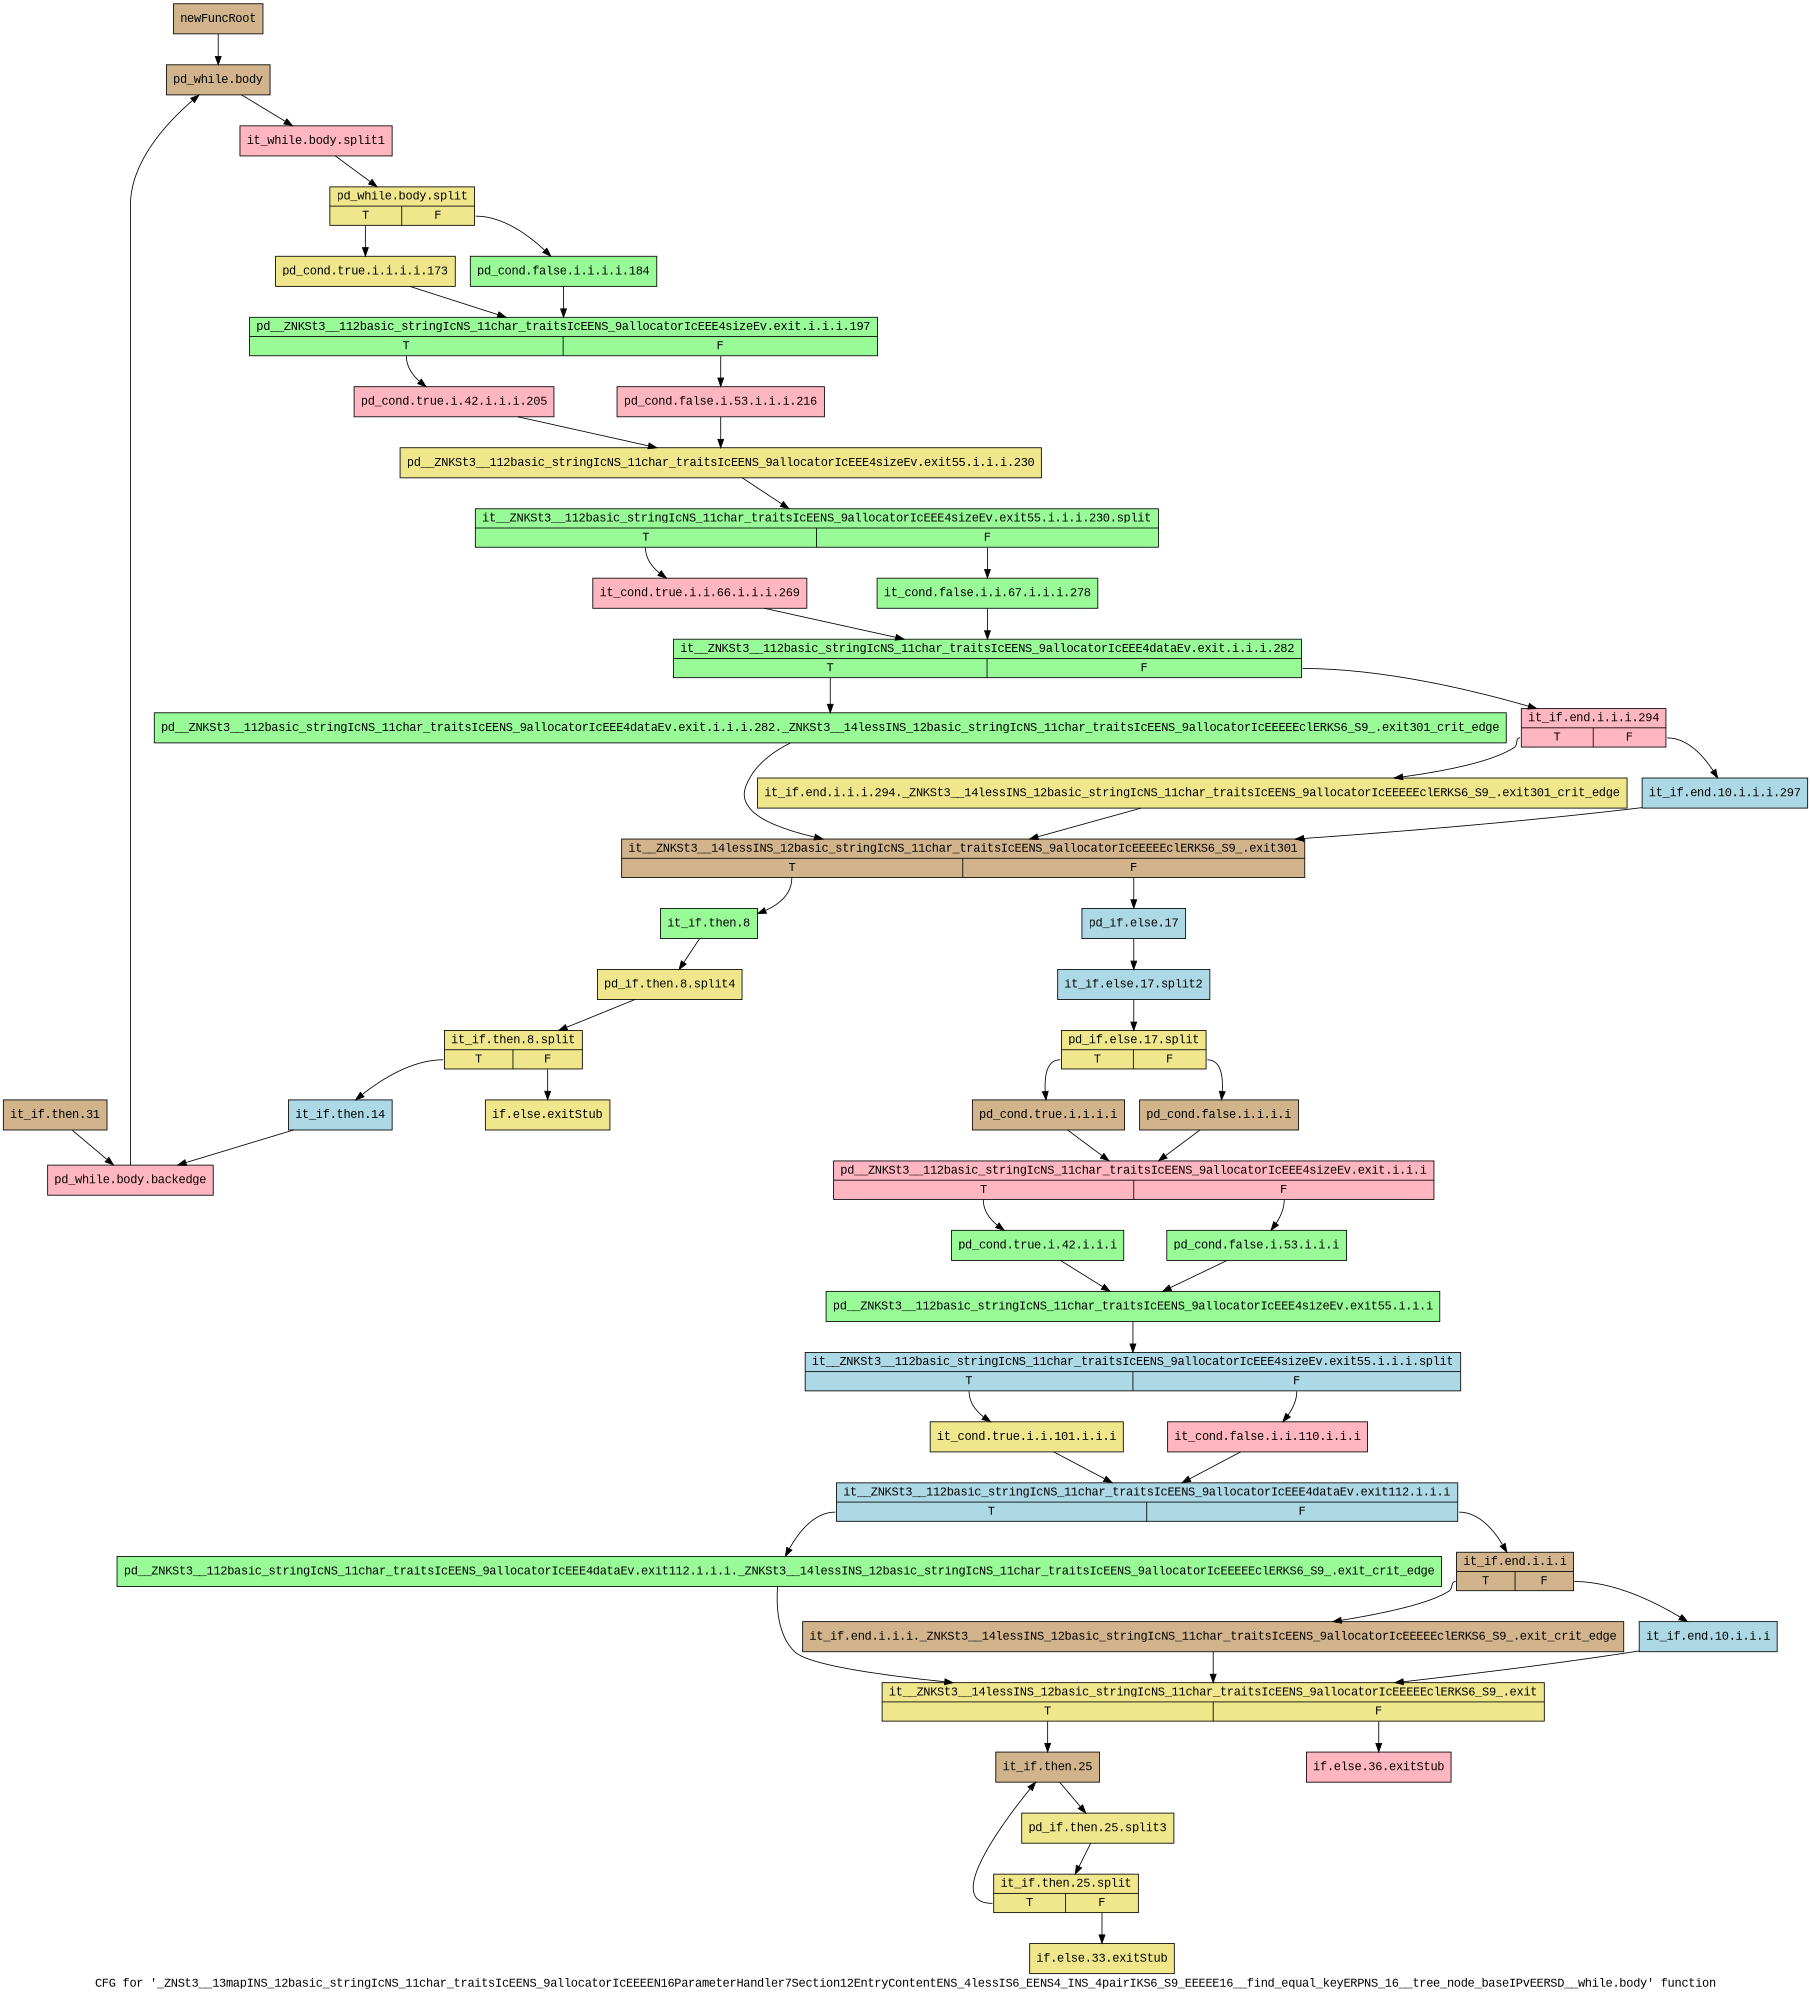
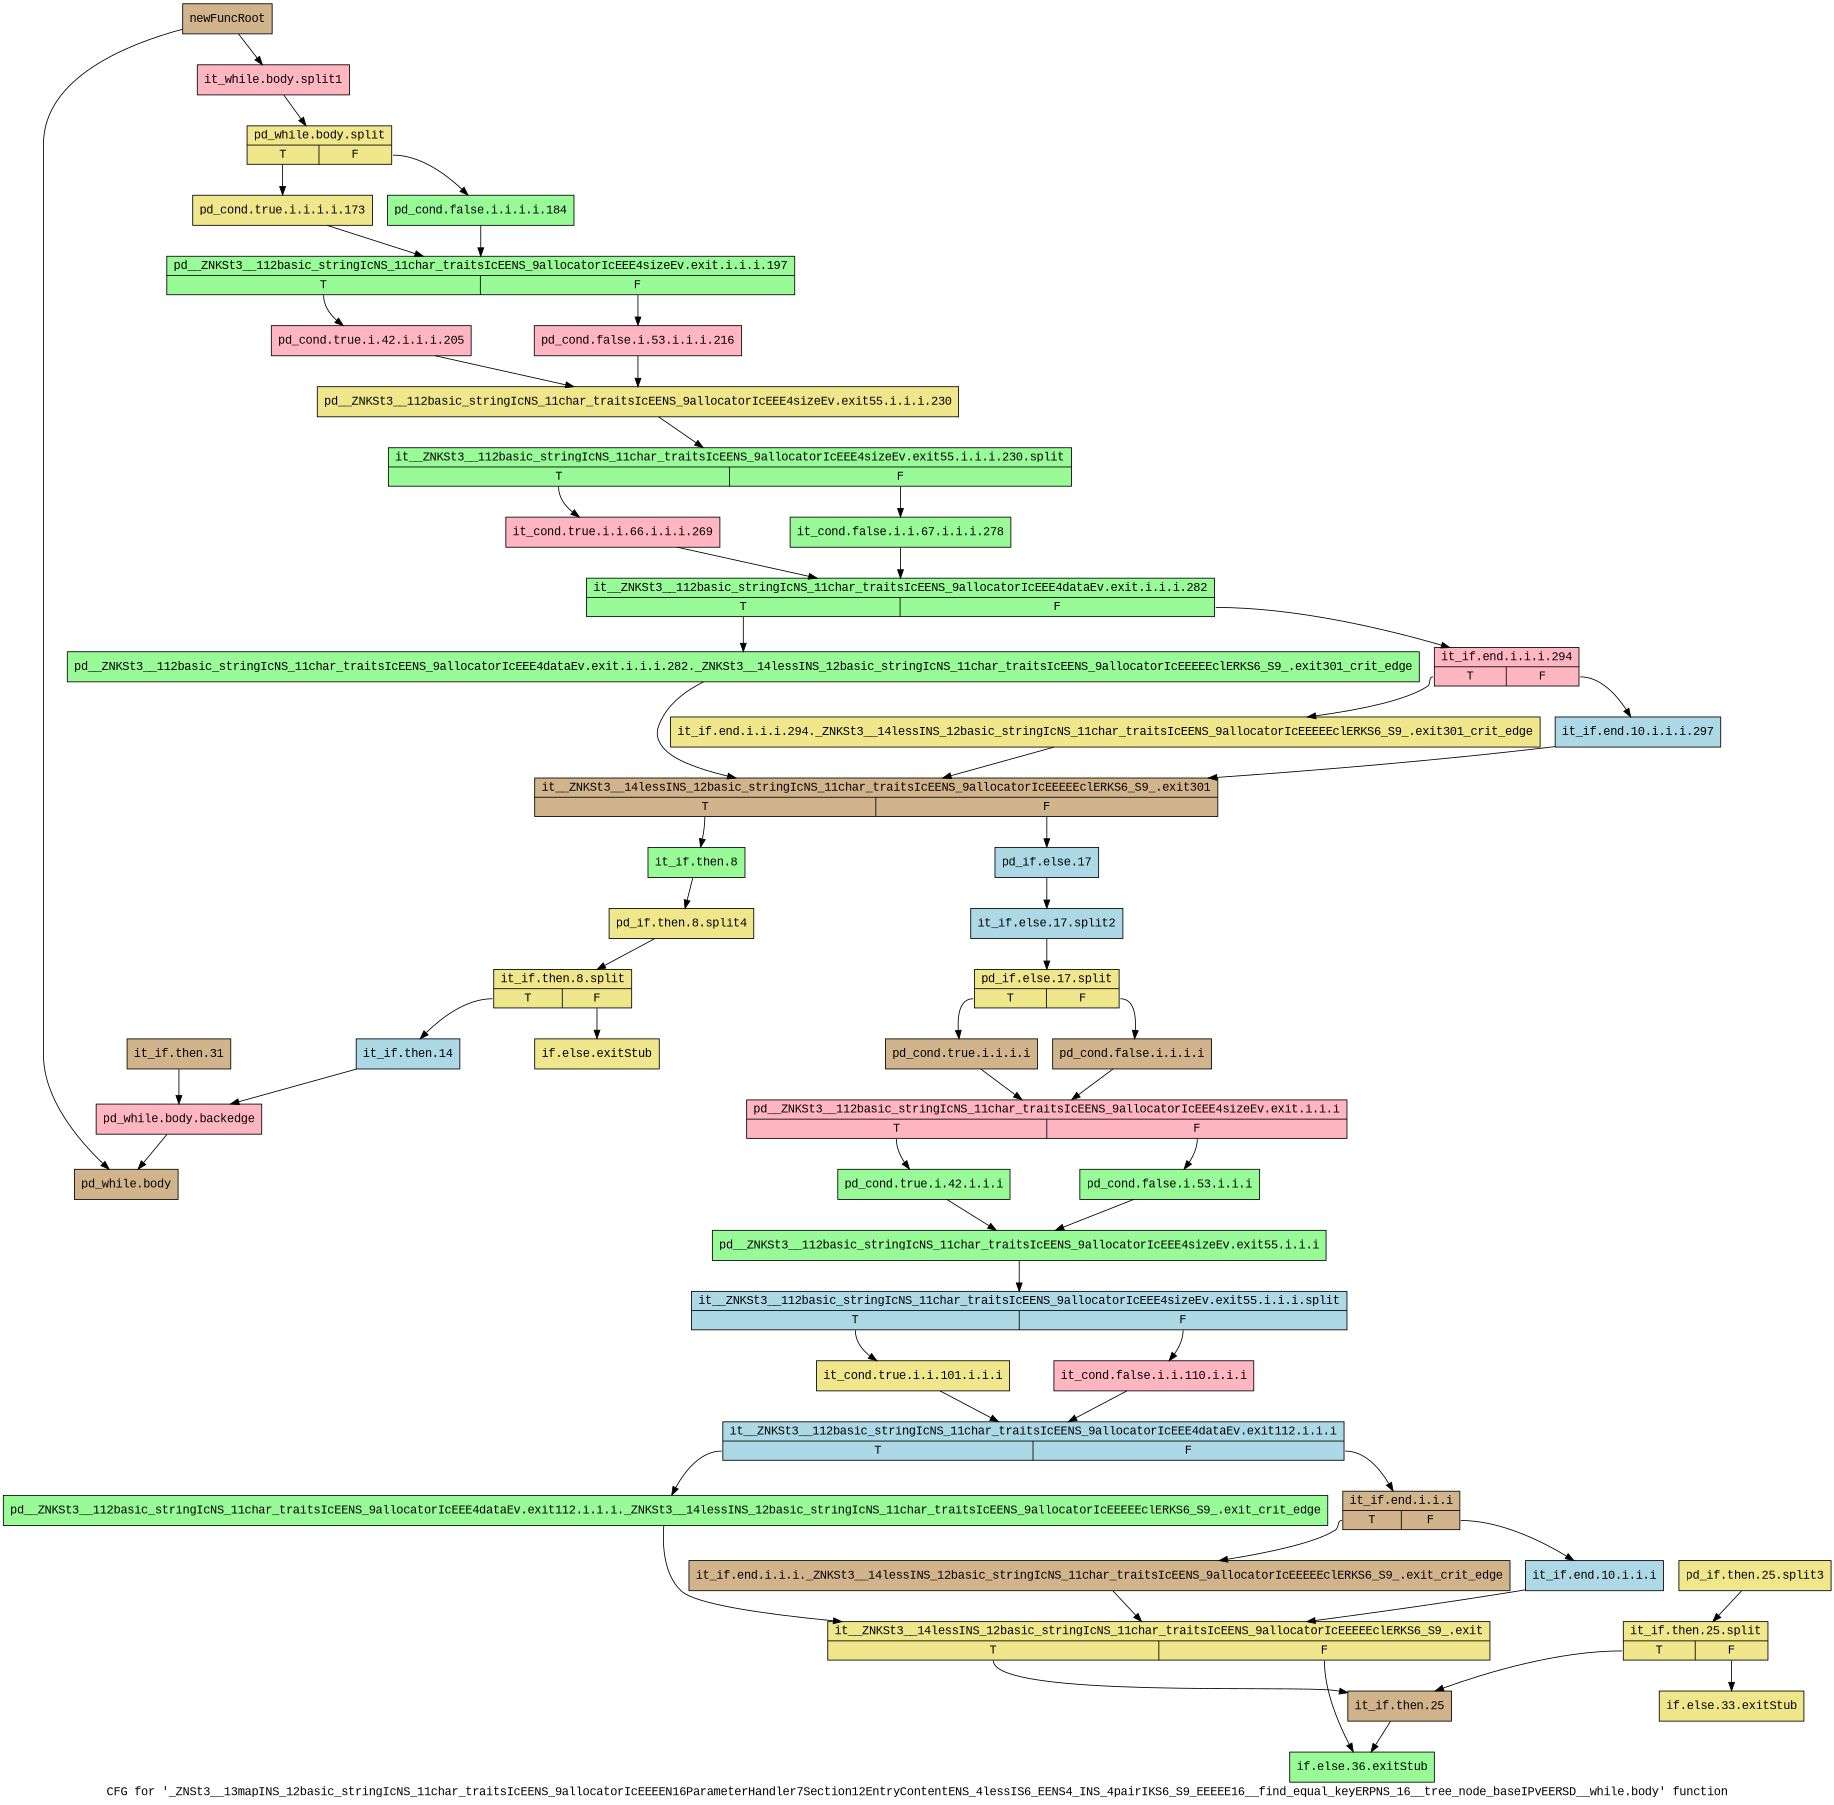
edge "pd_while.body" -> "it_while.body.split1": now "newFuncRoot" -> "it_while.body.split1"
node "if.else.36.exitStub": fillcolor lightpink -> palegreen
edge "it_if.then.25" -> "pd_if.then.25.split3": now "it_if.then.25" -> "if.else.36.exitStub"
